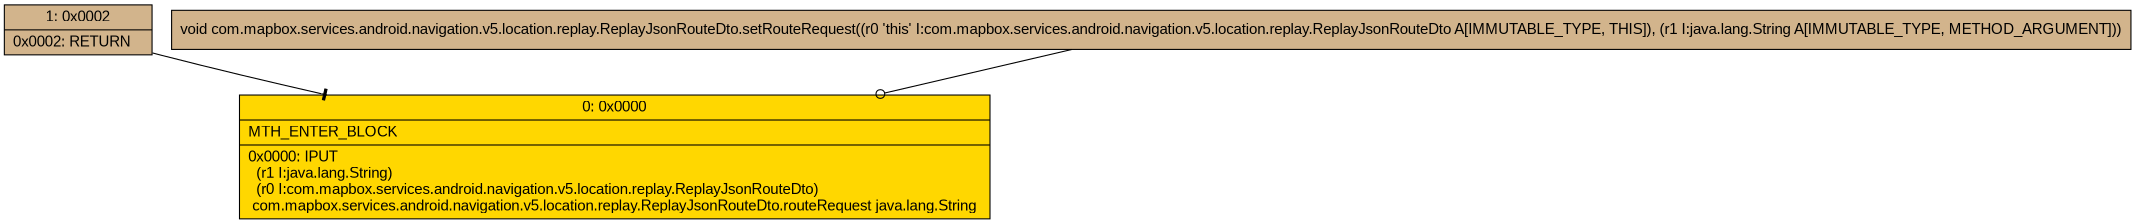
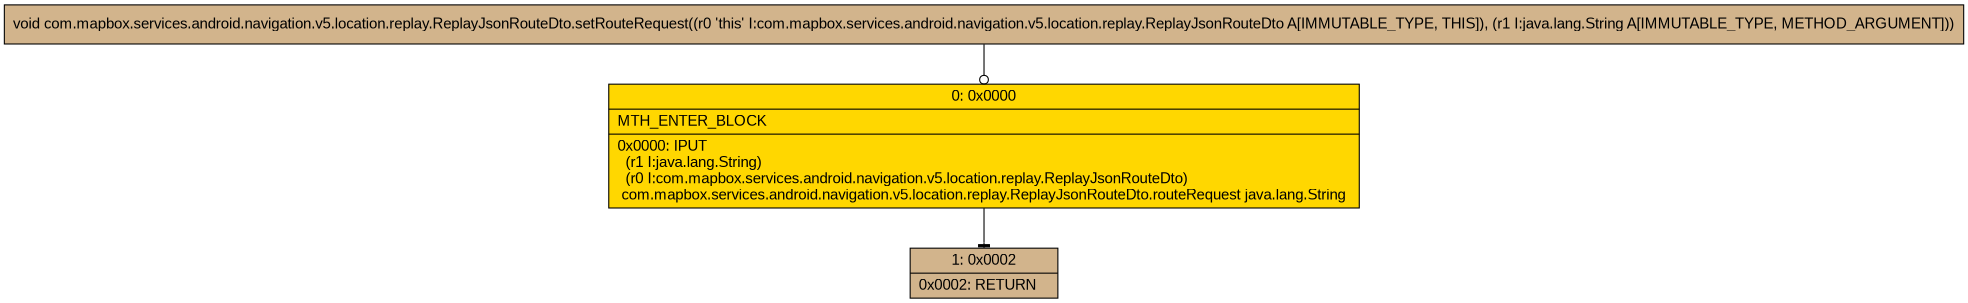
edge "1: 0x0002" -> "0: 0x0000": reversed
